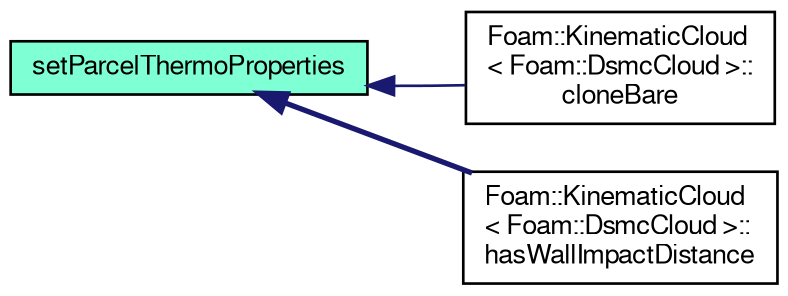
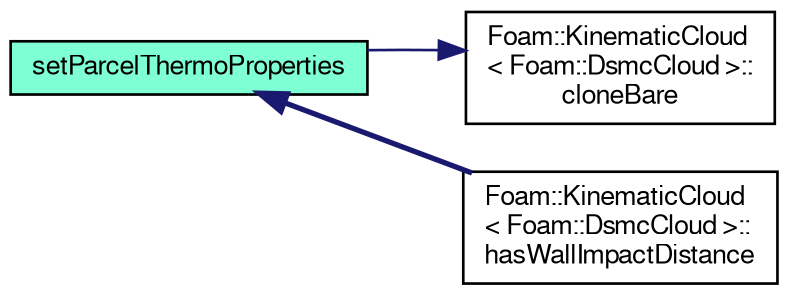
edge "Foam::KinematicCloud < Foam::DsmcCloud >:: cloneBare" -> "setParcelThermoProperties": reversed
